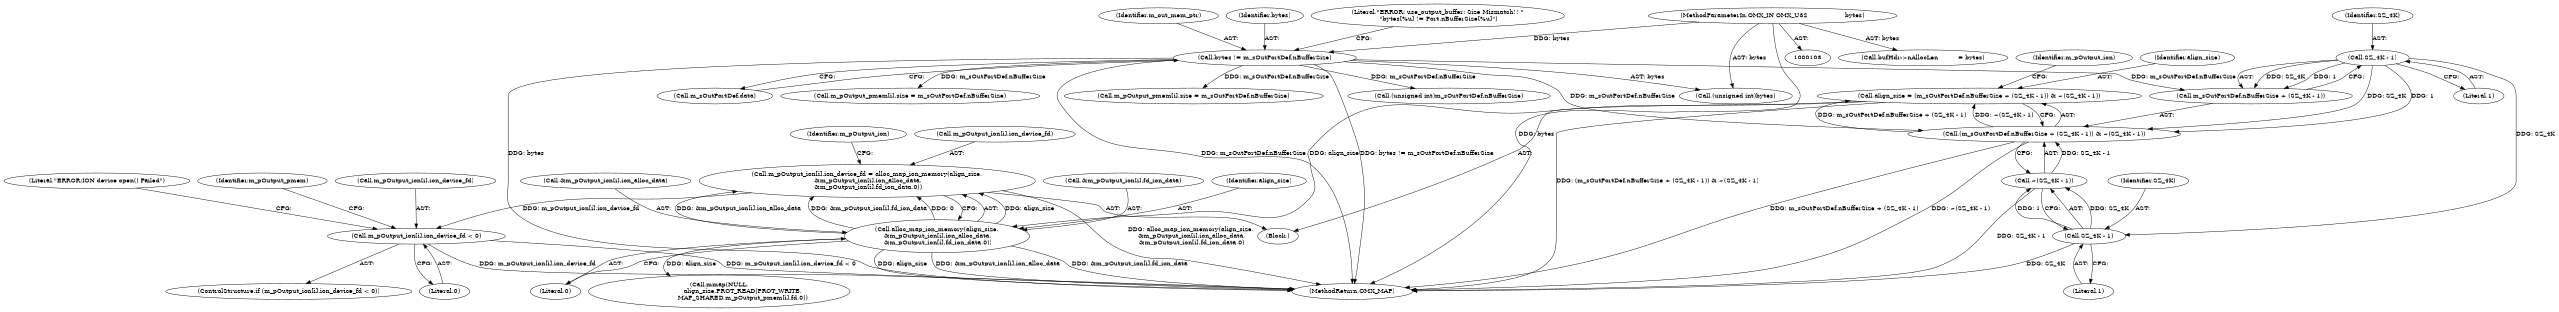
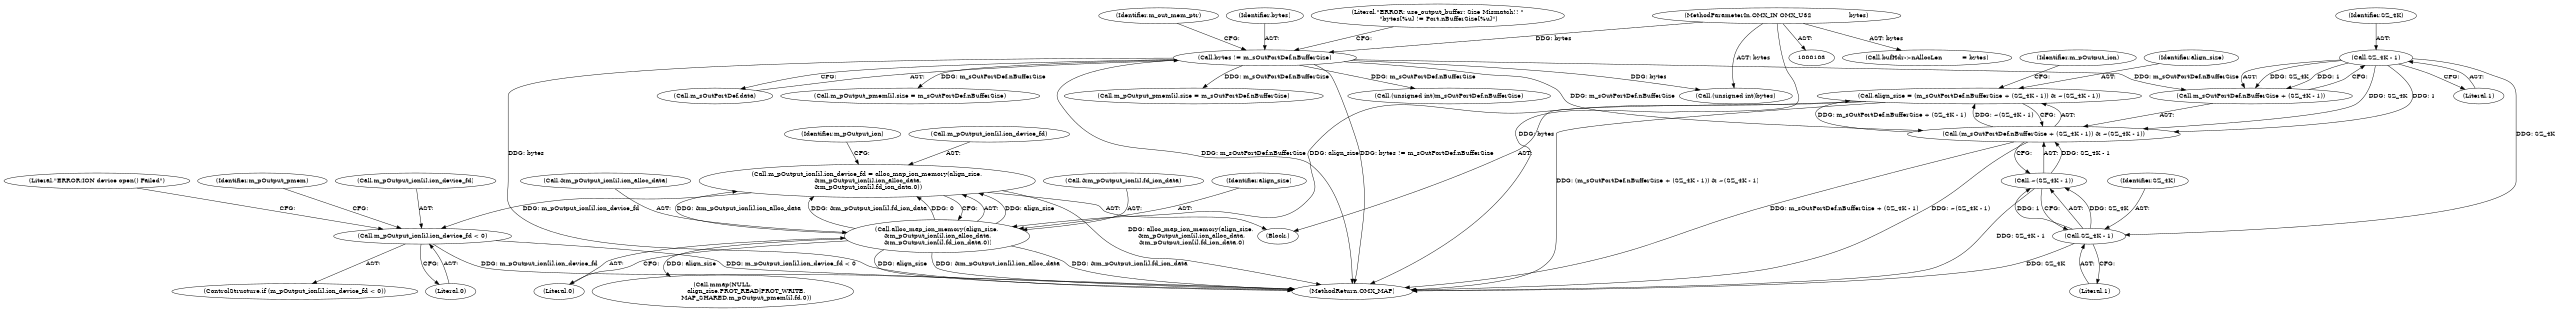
edge "(Identifier,m_out_mem_ptr)" -> "(Call,bytes != m_sOutPortDef.nBufferSize)": label "AST: " -> "CFG: "
edge "(Call,m_sOutPortDef.data)" -> "(Call,bytes != m_sOutPortDef.nBufferSize)": label "CFG: " -> "AST: "
edge "(Call,bytes != m_sOutPortDef.nBufferSize)" -> "(Call,(unsigned int)bytes)": label "AST: bytes" -> "DDG: bytes"
